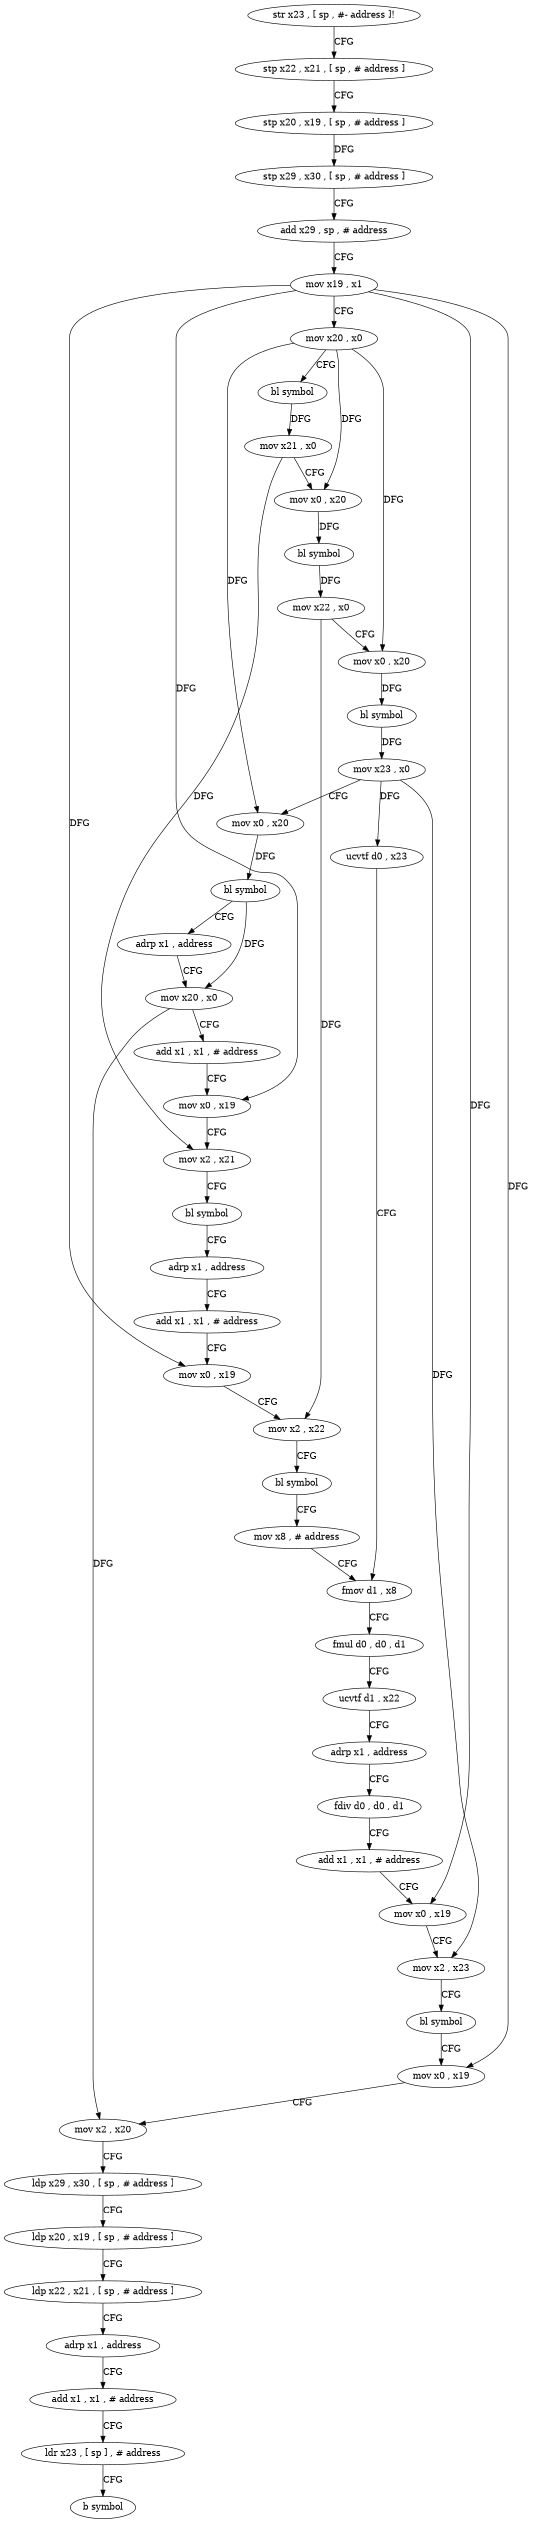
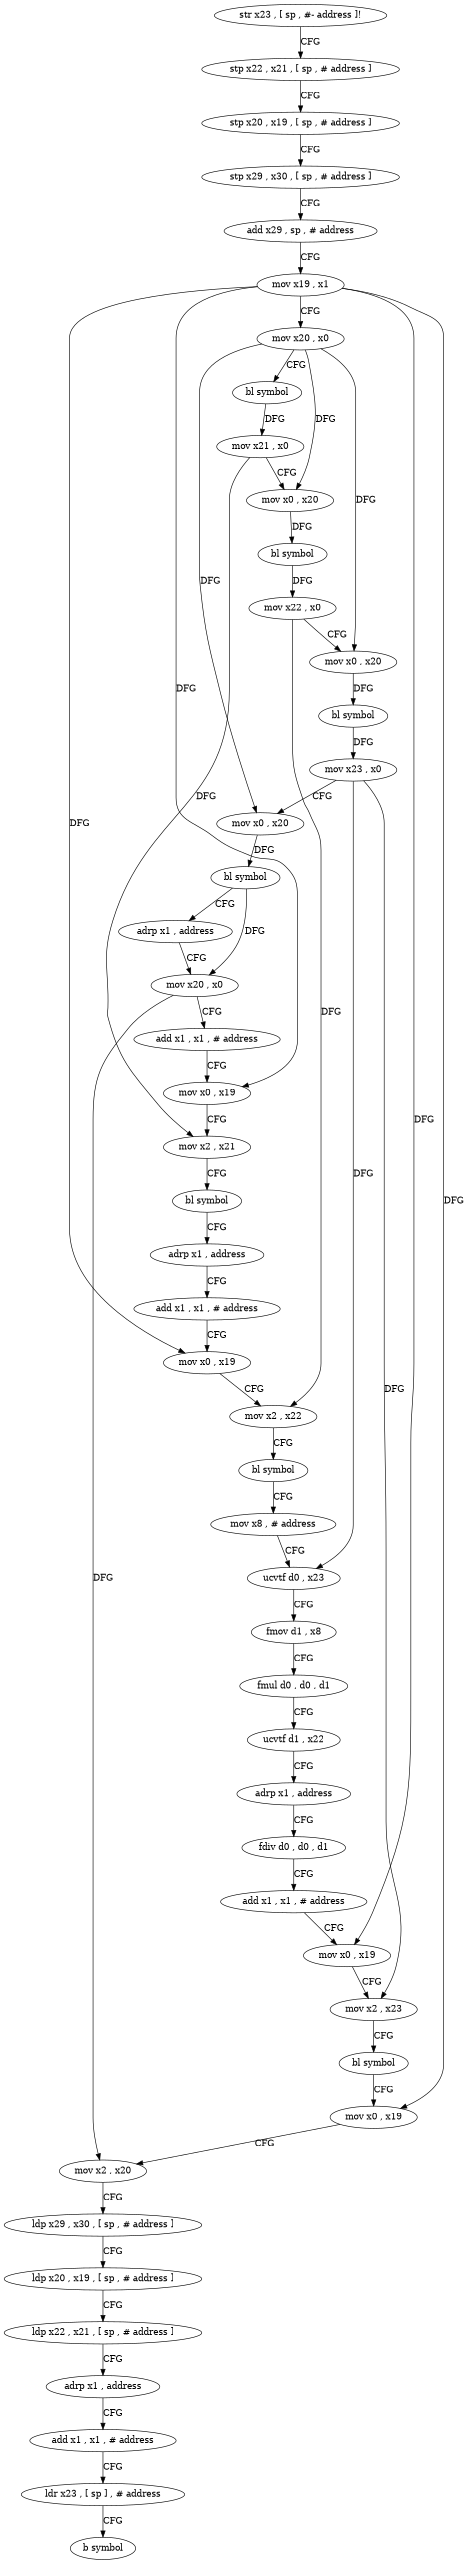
edge "stp x20 , x19 , [ sp , # address ]" -> "stp x29 , x30 , [ sp , # address ]": label "DFG" -> "CFG"
edge "mov x8 , # address" -> "fmov d1 , x8": now "mov x8 , # address" -> "ucvtf d0 , x23"
